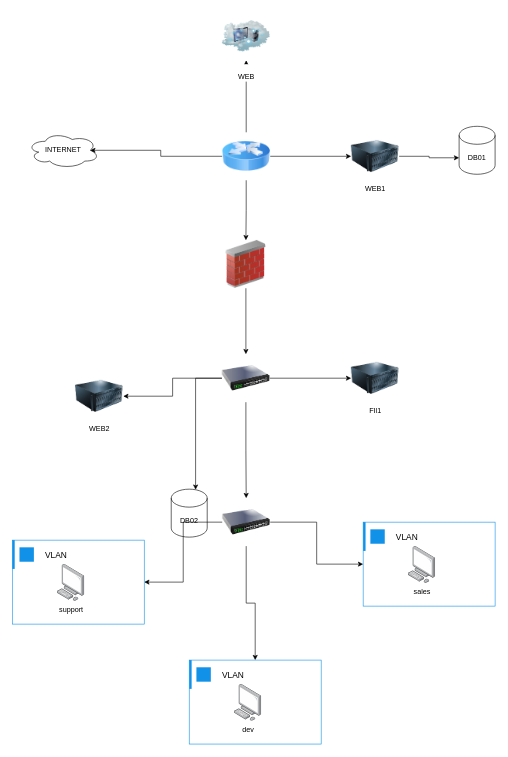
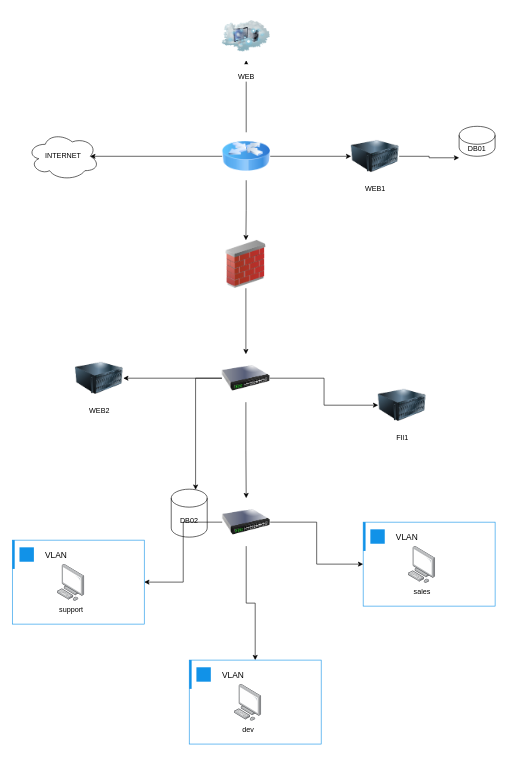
node "INTERNET": size 72x36 -> 72x48
node "DB01": size 36x48 -> 36x30
node "FIl1": moved (375, 378) -> (402, 405)
node "WEB2": moved (99, 396) -> (99, 378)
